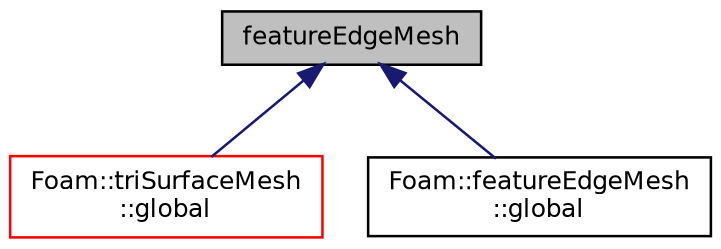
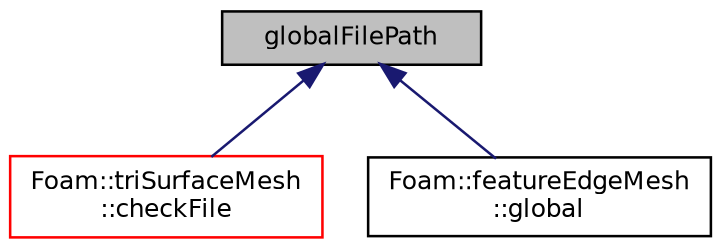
node "featureEdgeMesh": label "featureEdgeMesh" -> "globalFilePath"
node "Foam::triSurfaceMesh ::global": label "Foam::triSurfaceMesh ::global" -> "Foam::triSurfaceMesh ::checkFile"
